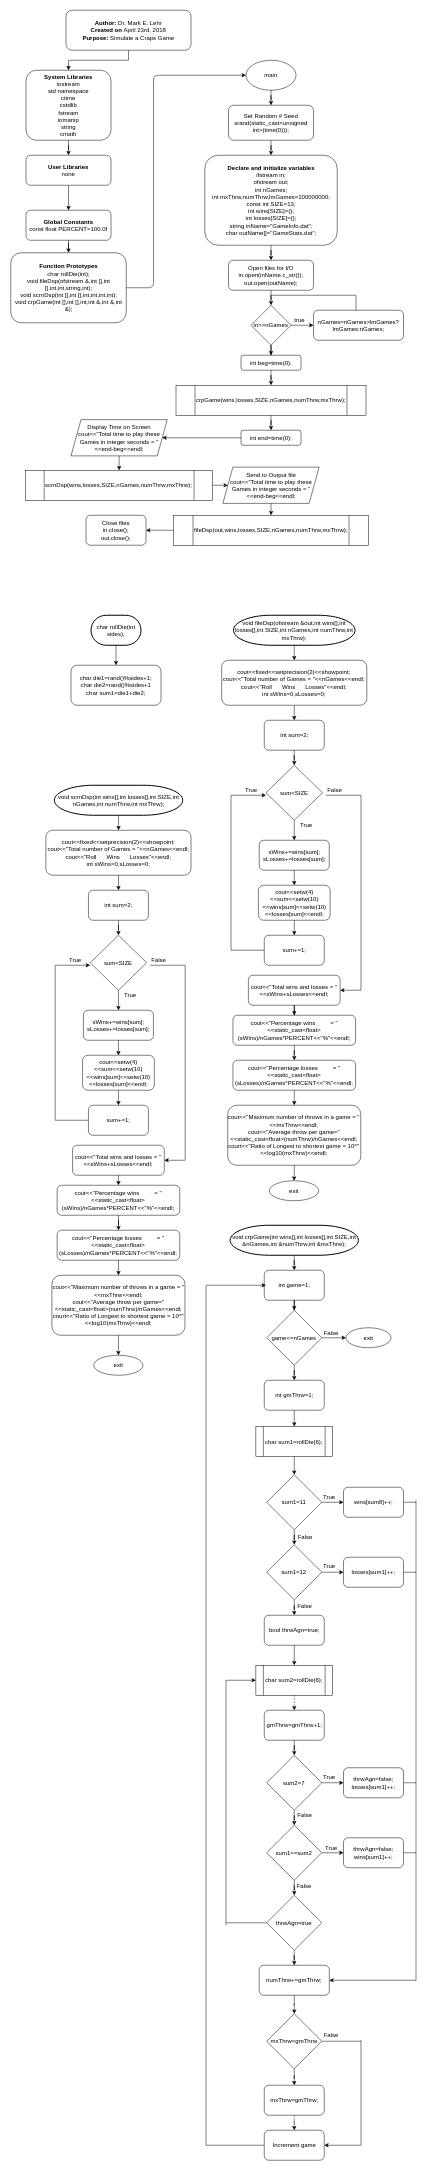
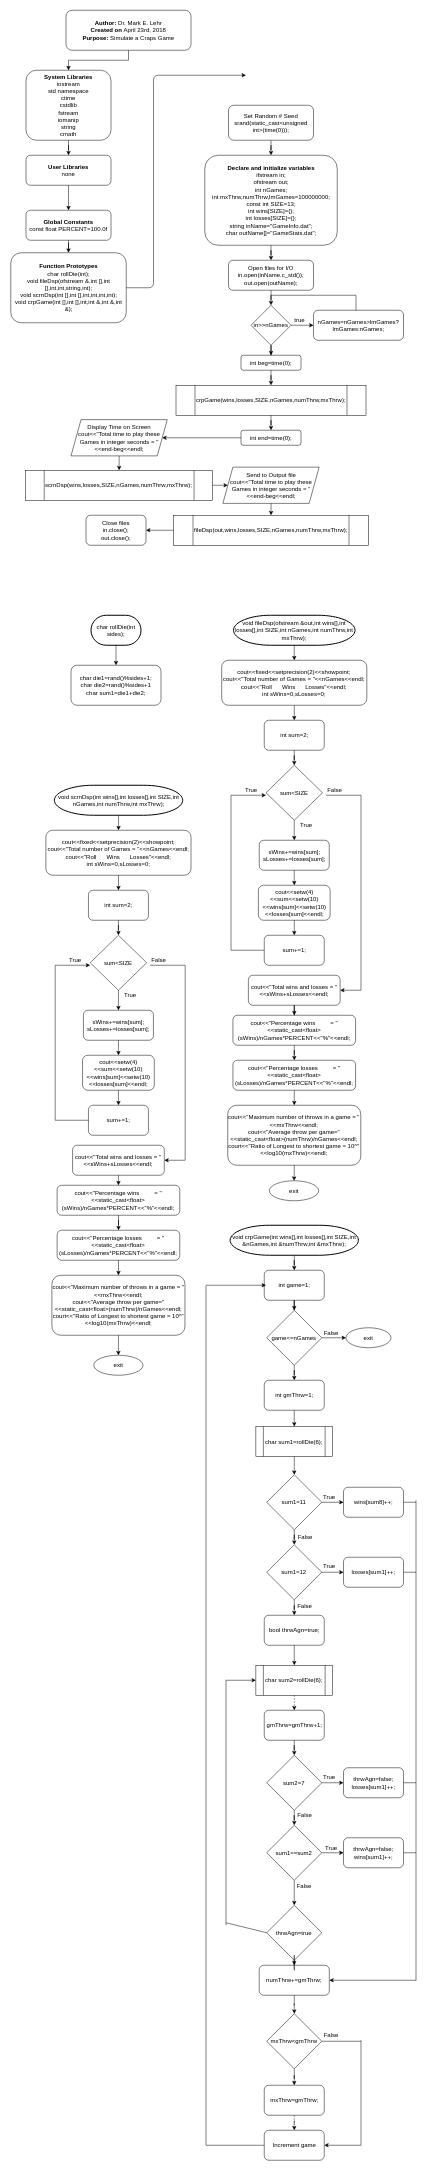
node "main": removed
edge "main" -> "Set Random # Seed srand(static_cast<unsigned int>(time(0)));": removed
node "Open files for I/O in.open(inName.c_str()); out.open(outName);": label "Open files for I/O in.open(inName.c_str()); out.open(outName);" -> "Open files for I/O in.open(inName.c_std()); out.open(outName);"
node "thrwAgn=true": moved (294, 1923) -> (294, 1933)
